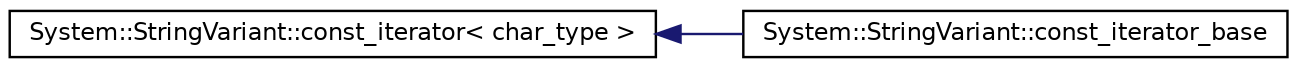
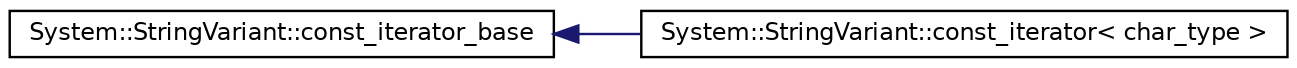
edge "System::StringVariant::const_iterator_base" -> "System::StringVariant::const_iterator< char_type >": reversed
